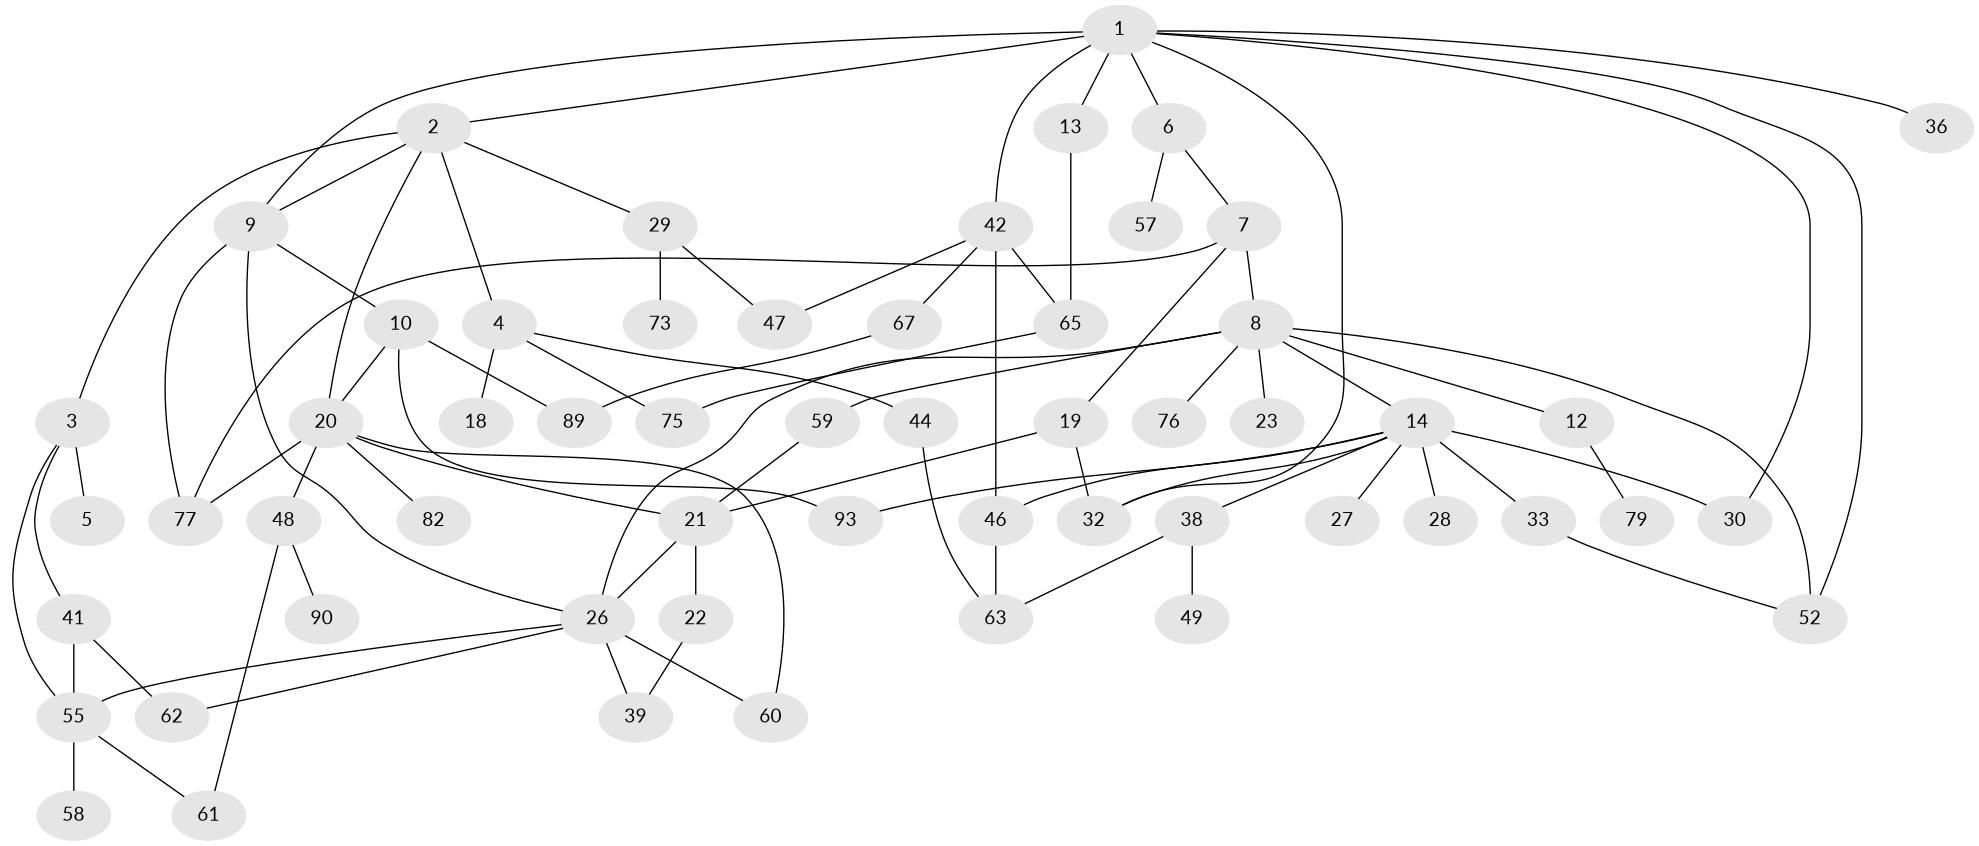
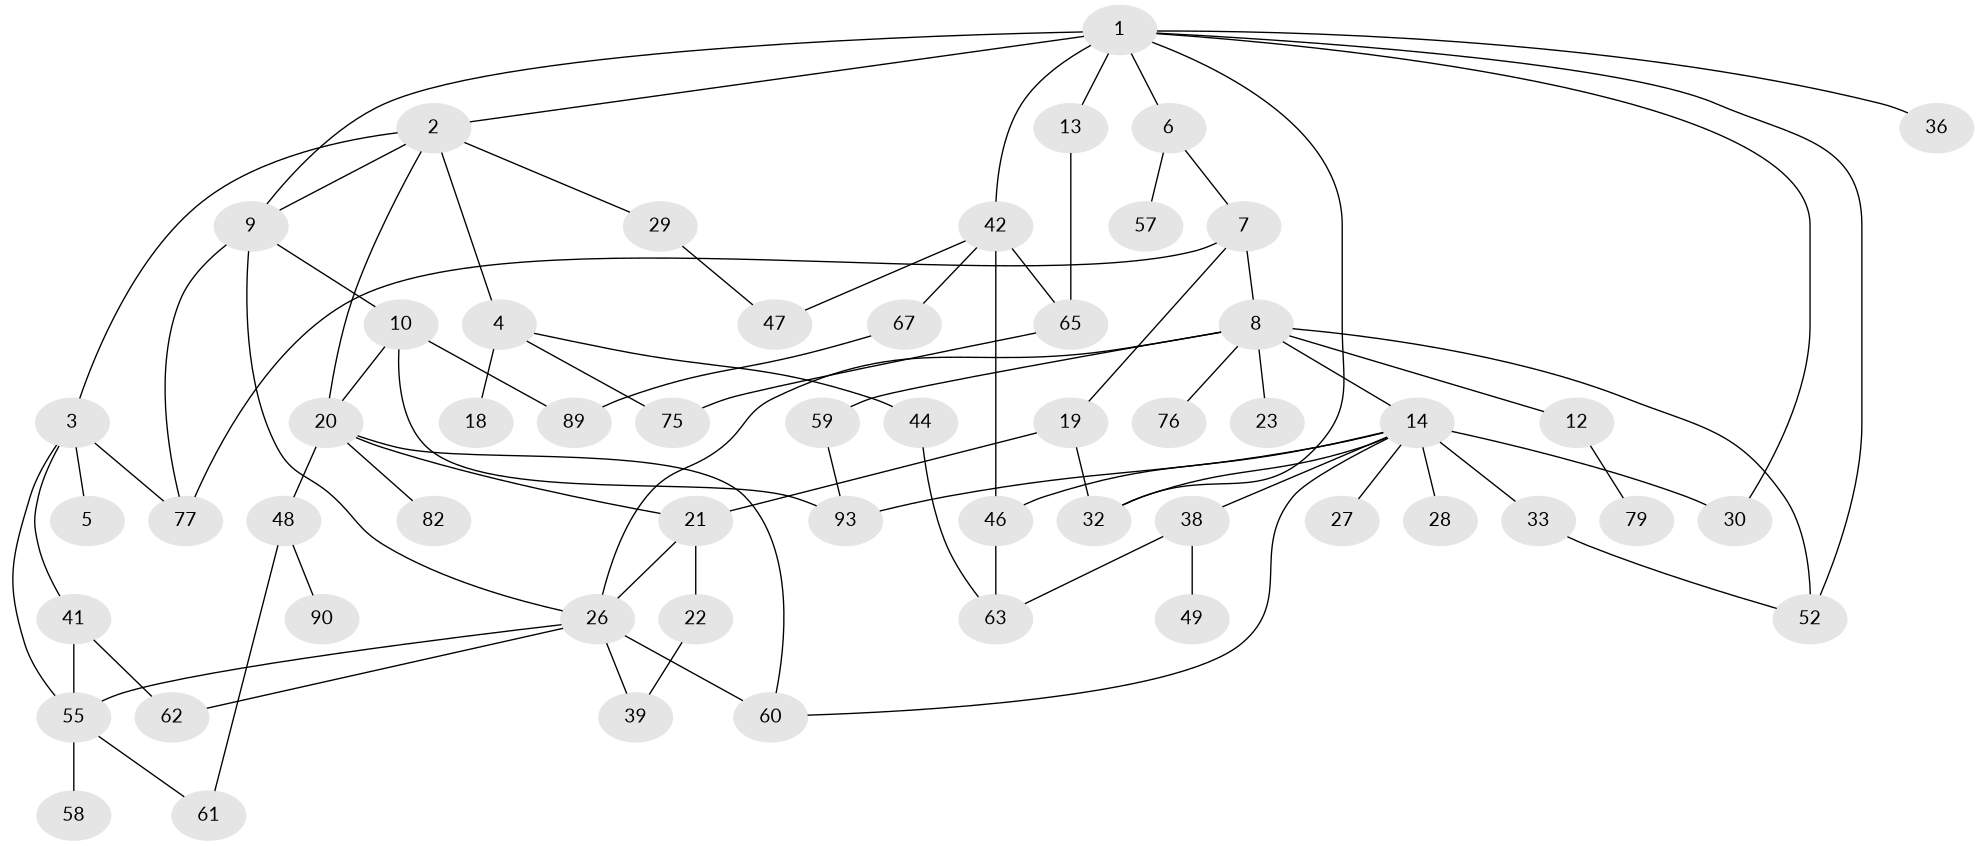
node "73": removed
edge "20" -- "77": now "3" -- "77"
edge "59" -- "21": now "59" -- "93"
edge "14" -- "60": added
